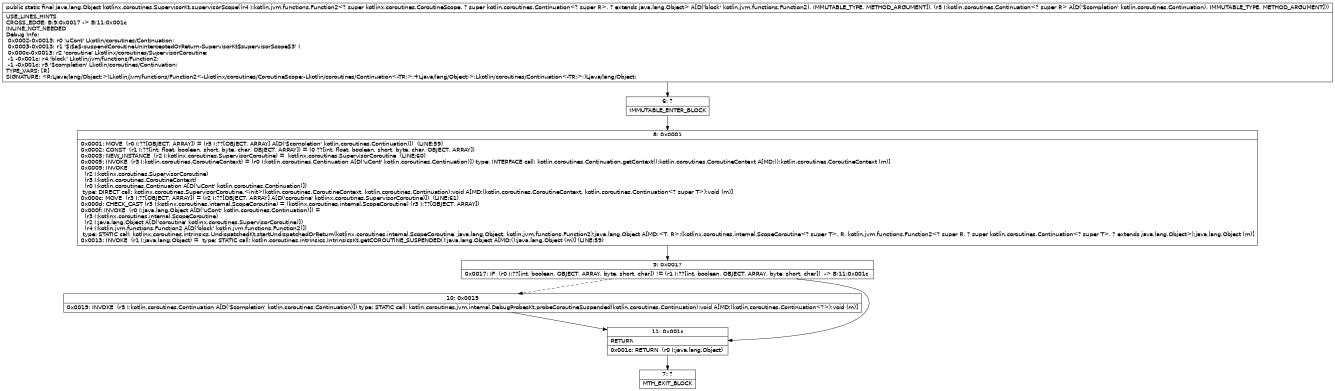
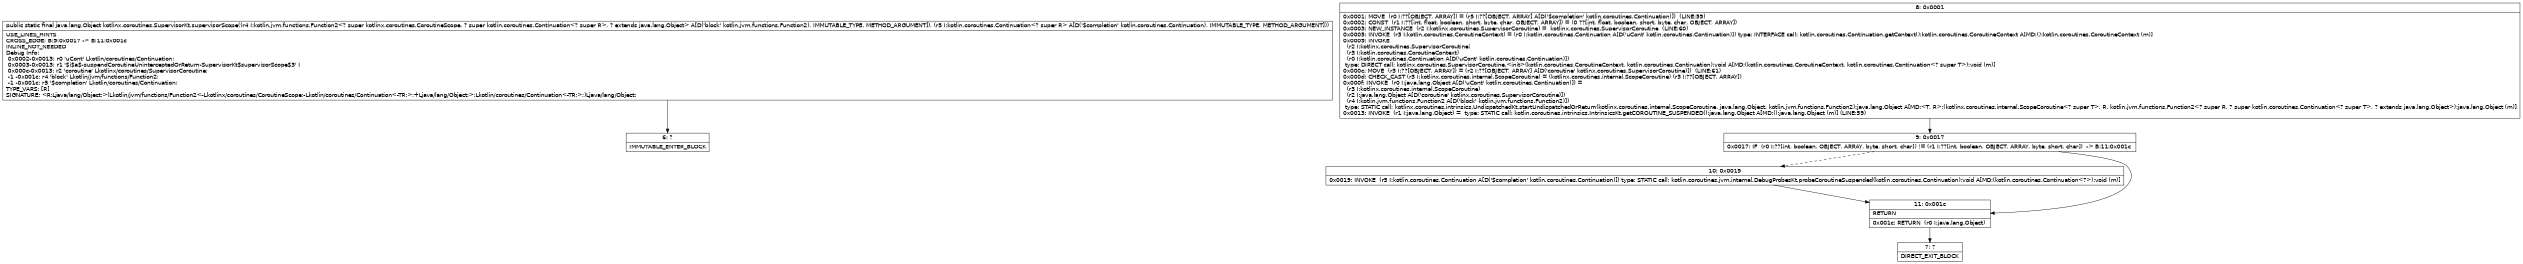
edge "6: ?" -> "8: 0x0001": removed
node "7: ?": text "MTH_EXIT_BLOCK" -> "DIRECT_EXIT_BLOCK"
